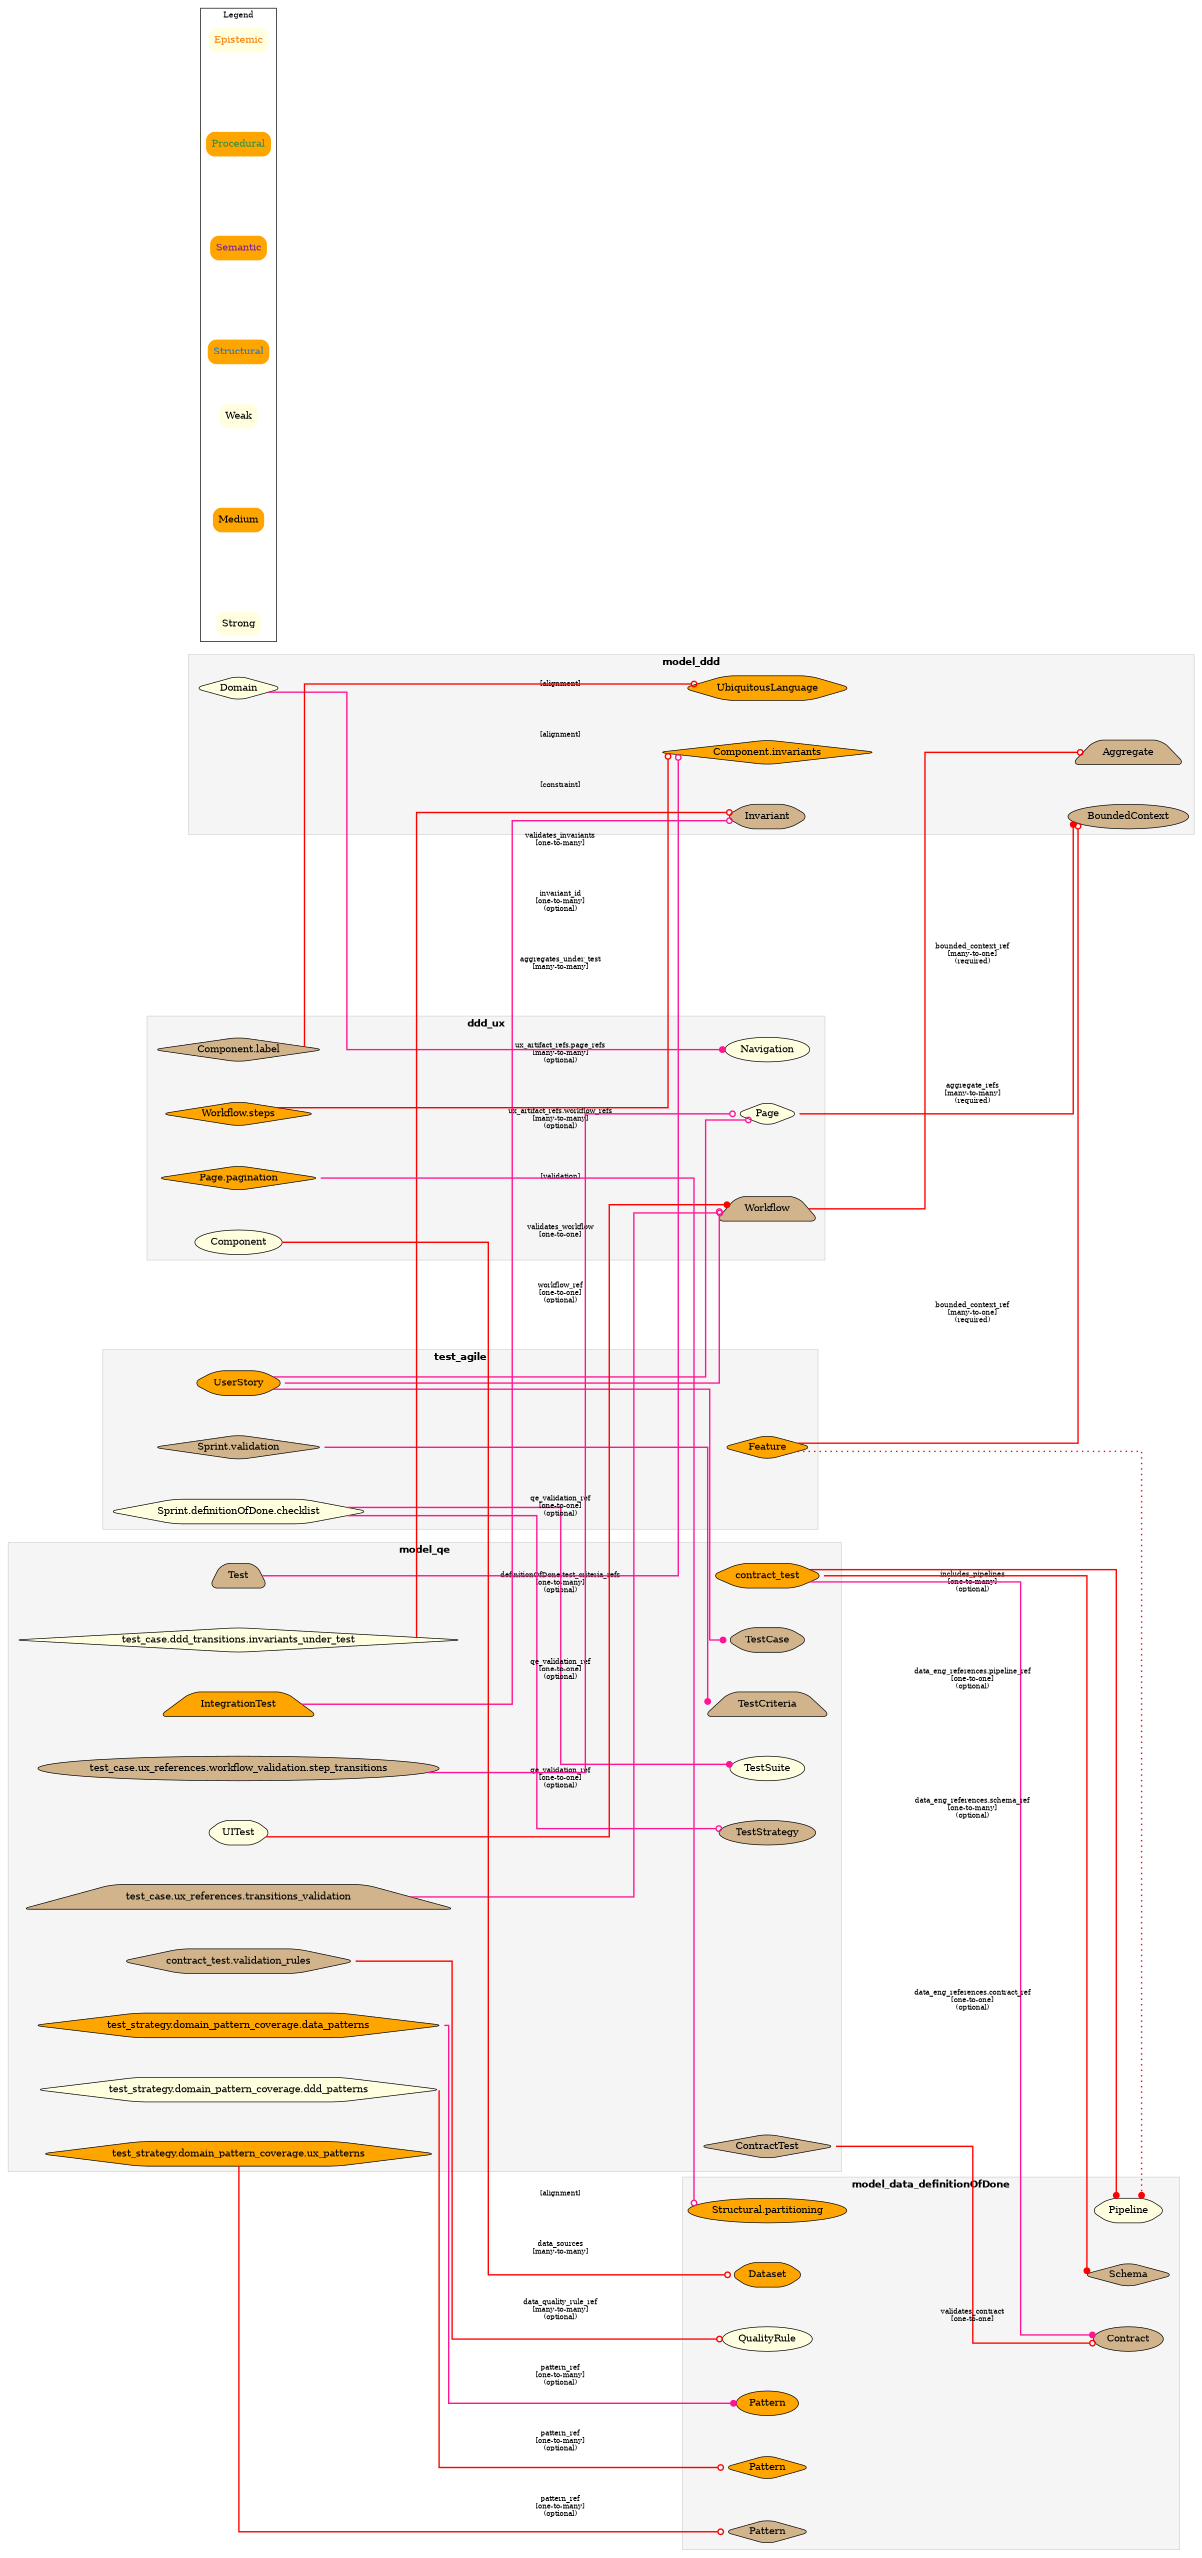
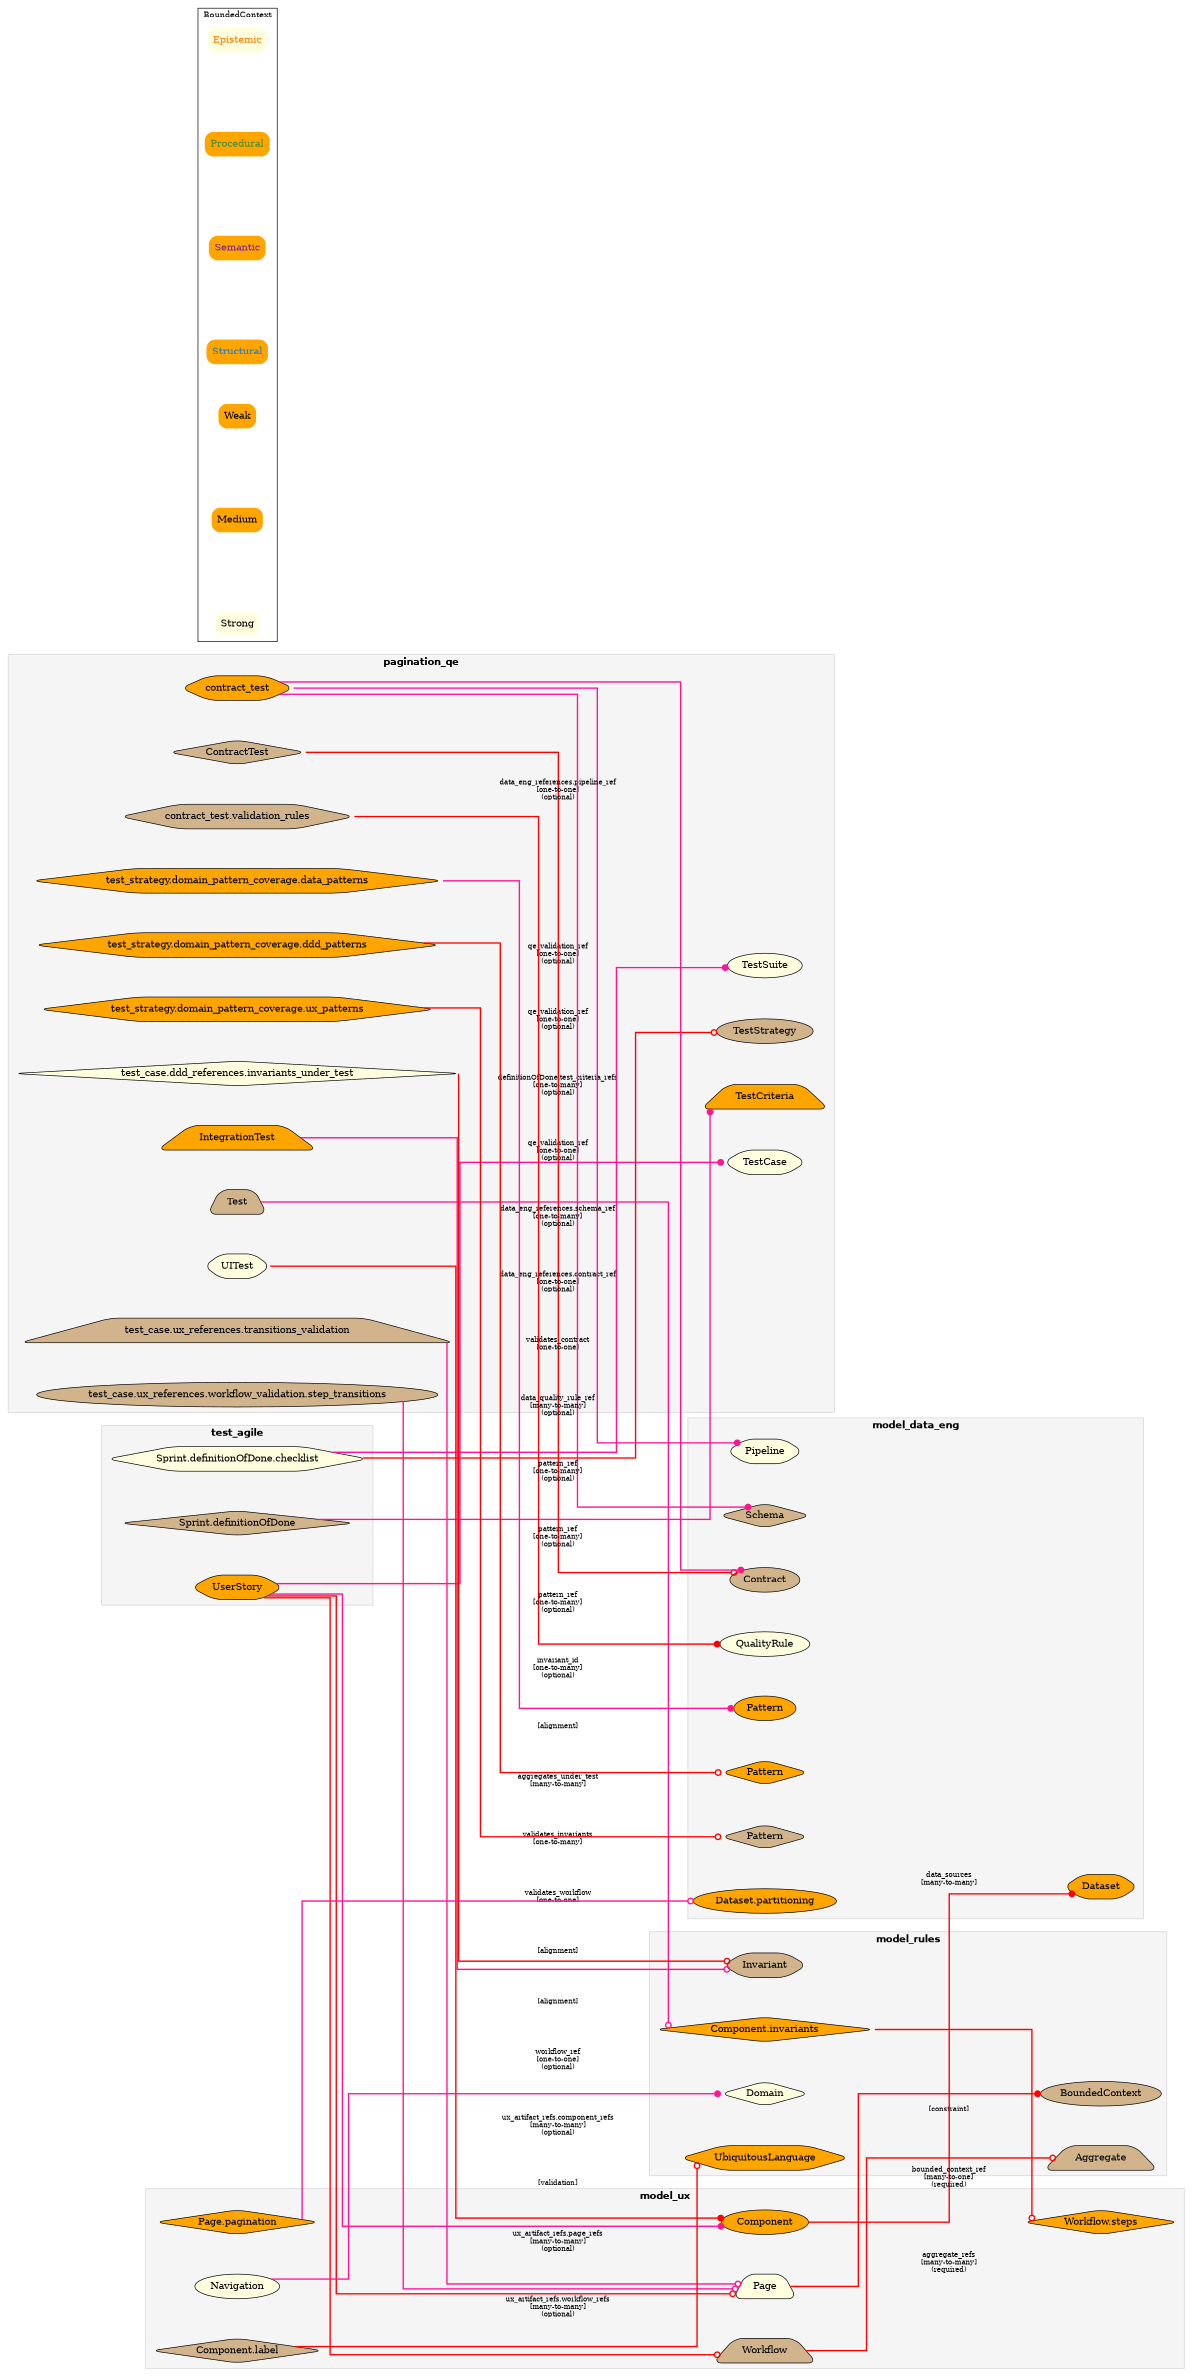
cluster "Legend": label "Legend" -> "BoundedContext"
node "Weak": fillcolor lightyellow -> orange
cluster "model_ddd": label "model_ddd" -> "model_rules"
edge "Domain" -> "Navigation": reversed
cluster "ddd_ux": label "ddd_ux" -> "model_ux"
edge "Workflow.steps" -> "Component.invariants": reversed
node "Page": shape diamond -> trapezium
node "Component": fillcolor lightyellow -> orange
edge "UserStory" -> "Page": color deeppink -> red
edge "UserStory" -> "Workflow": color deeppink -> red
node "Sprint.validation": label "Sprint.validation" -> "Sprint.definitionOfDone"
node "Feature": removed
cluster "model_qe": label "model_qe" -> "pagination_qe"
edge "test_case.ux_references.transitions_validation" -> "Workflow": now "test_case.ux_references.transitions_validation" -> "Page"
edge "UITest" -> "Workflow": now "UITest" -> "Component"
node "test_case.ddd_transitions.invariants_under_test": label "test_case.ddd_transitions.invariants_under_test" -> "test_case.ddd_references.invariants_under_test"
node "TestCase": fillcolor tan -> lightyellow
edge "Sprint.definitionOfDone.checklist" -> "TestStrategy": color deeppink -> red
node "TestCriteria": fillcolor tan -> orange
edge "contract_test" -> "Pipeline": color red -> deeppink
edge "Component" -> "Dataset": arrowhead odot -> dot
edge "contract_test" -> "Schema": color red -> deeppink
edge "UserStory" -> "Component": added, label "ux_artifact_refs.component_refs [many-to-many] (optional)"
node "test_strategy.domain_pattern_coverage.ddd_patterns": fillcolor lightyellow -> orange
cluster "model_data_definitionOfDone": label "model_data_definitionOfDone" -> "model_data_eng"
node "Structural.partitioning": label "Structural.partitioning" -> "Dataset.partitioning"
edge "contract_test.validation_rules" -> "QualityRule": arrowhead odot -> dot
